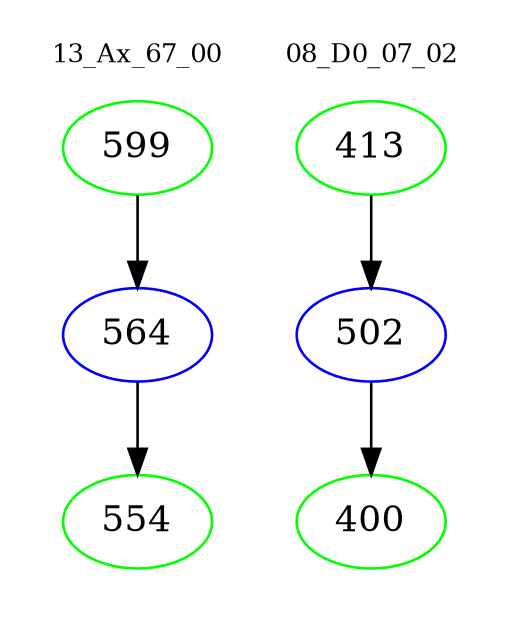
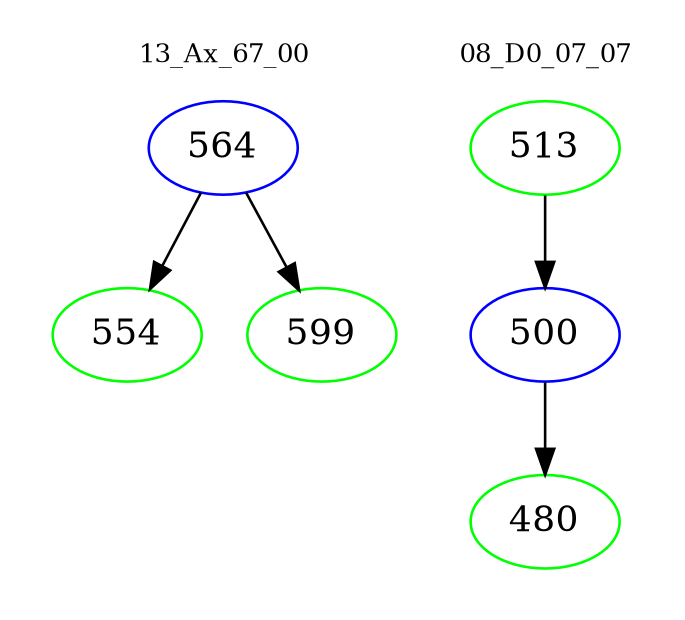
cluster "08_D0_07_02": label "08_D0_07_02" -> "08_D0_07_07"
node "413": label "413" -> "513"
edge "599" -> "564": reversed
node "502": label "502" -> "500"
node "400": label "400" -> "480"
